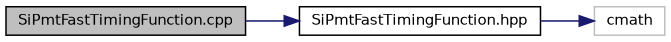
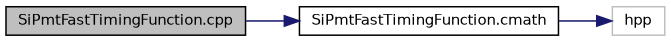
node "SiPmtFastTimingFunction.hpp": label "SiPmtFastTimingFunction.hpp" -> "SiPmtFastTimingFunction.cmath"
node "cmath": label "cmath" -> "hpp"
